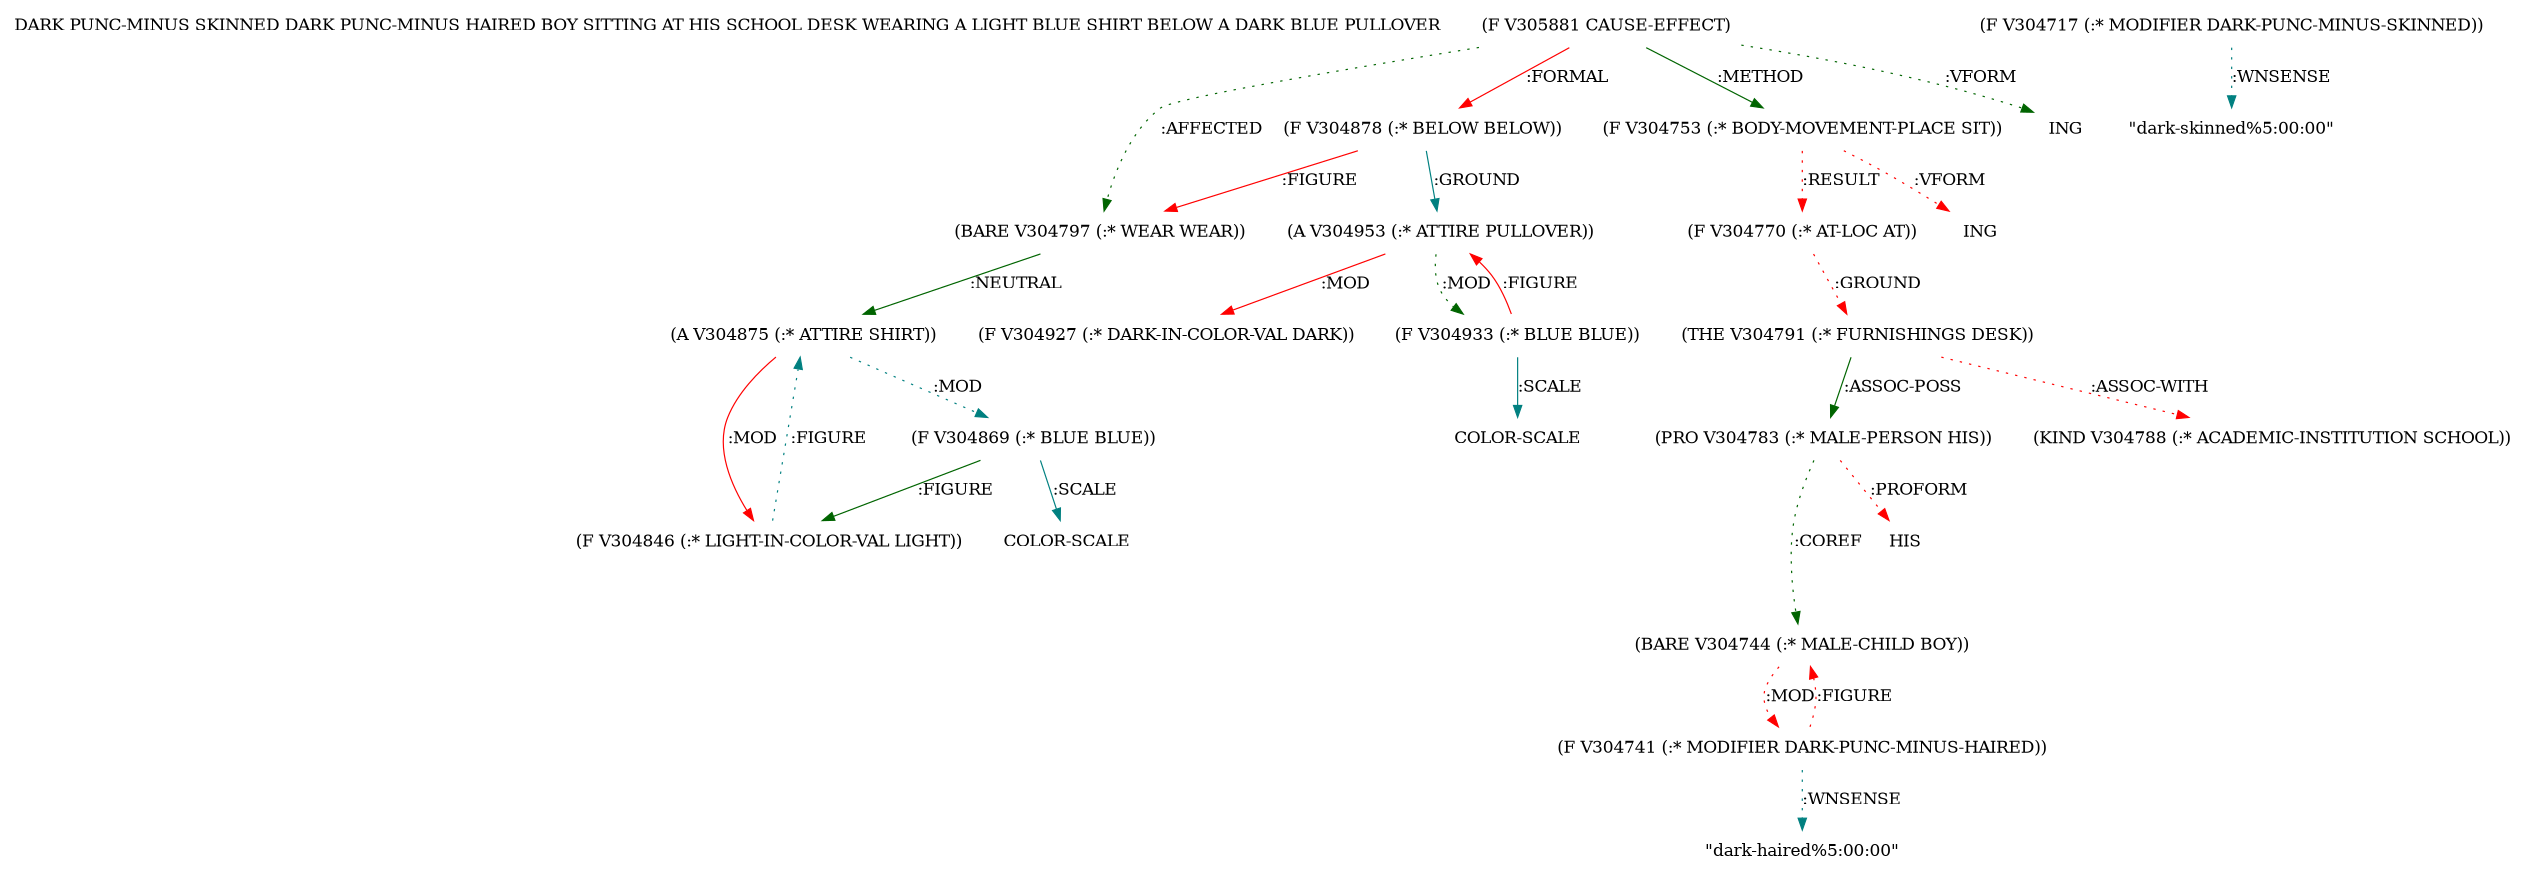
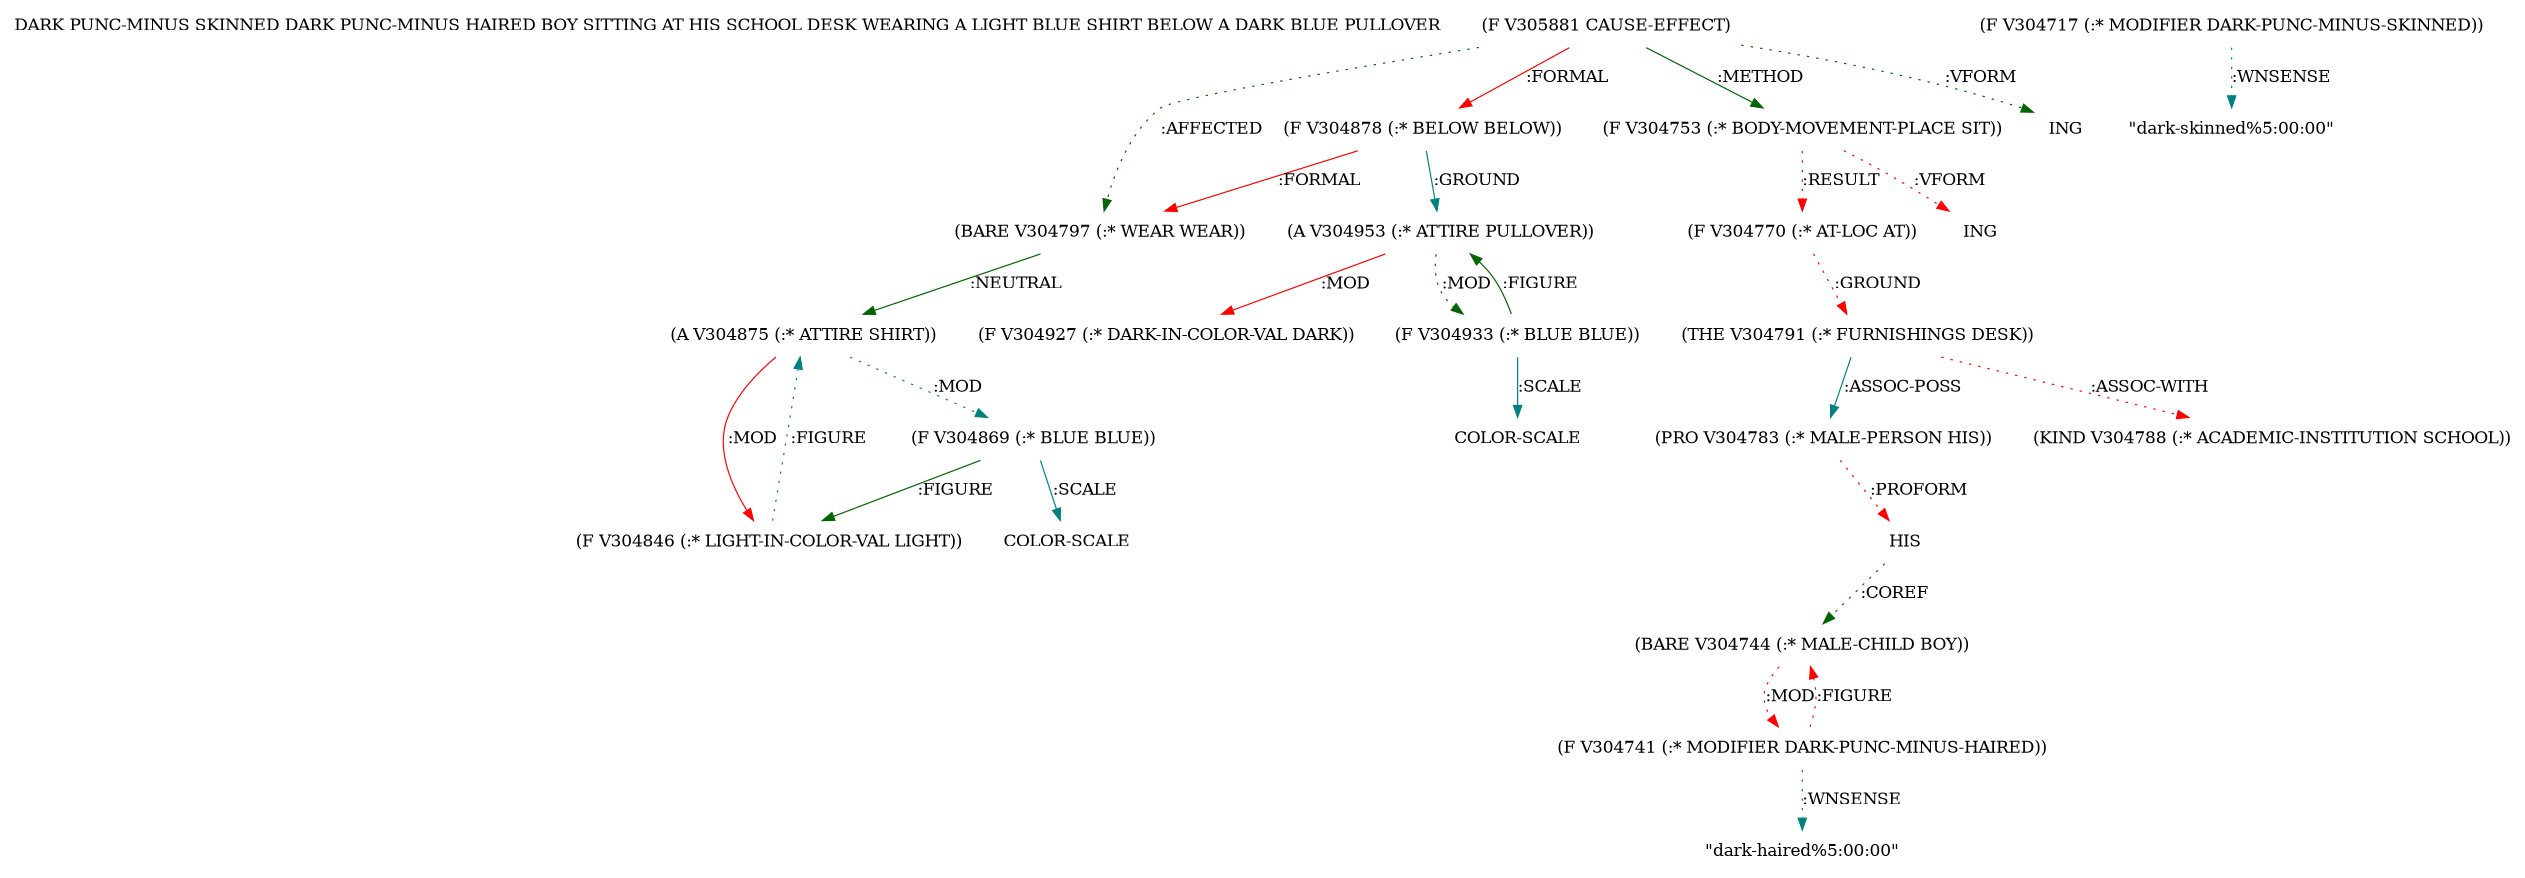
edge "(F V304878 (:* BELOW BELOW))" -> "(BARE V304797 (:* WEAR WEAR))": label ":FIGURE" -> ":FORMAL"
edge "(F V304933 (:* BLUE BLUE))" -> "(A V304953 (:* ATTIRE PULLOVER))": color red -> darkgreen
edge "(THE V304791 (:* FURNISHINGS DESK))" -> "(PRO V304783 (:* MALE-PERSON HIS))": color darkgreen -> teal
edge "(PRO V304783 (:* MALE-PERSON HIS))" -> "(BARE V304744 (:* MALE-CHILD BOY))": now "HIS" -> "(BARE V304744 (:* MALE-CHILD BOY))"
